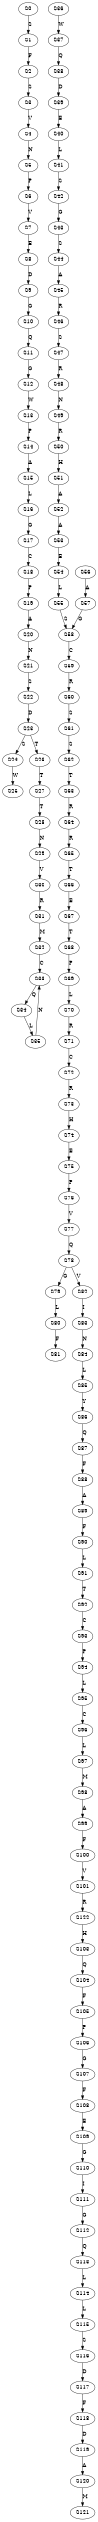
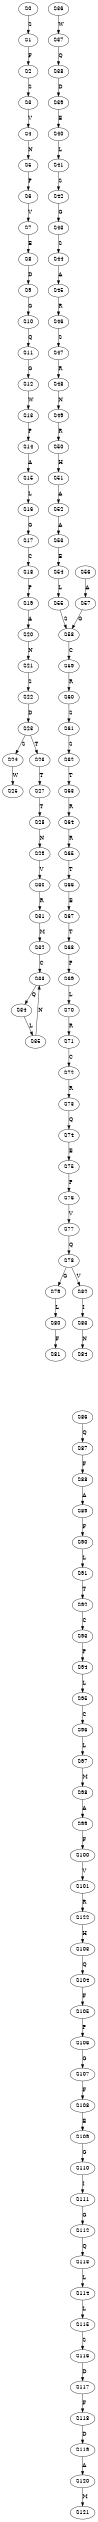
edge "S73" -> "S74": label "H" -> "Q"
node "S85": removed
